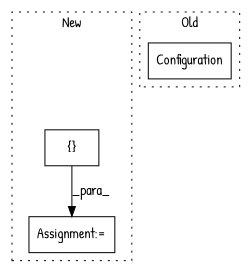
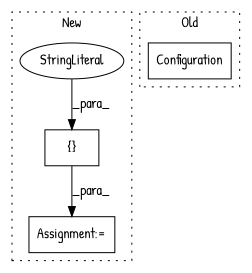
node "StringLiteral": added
